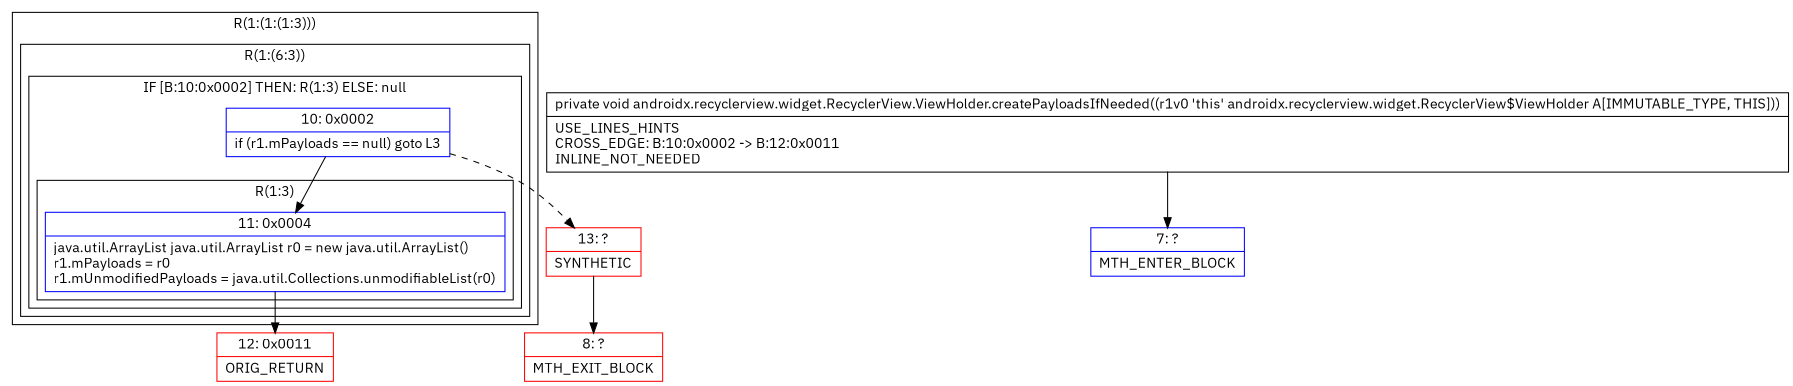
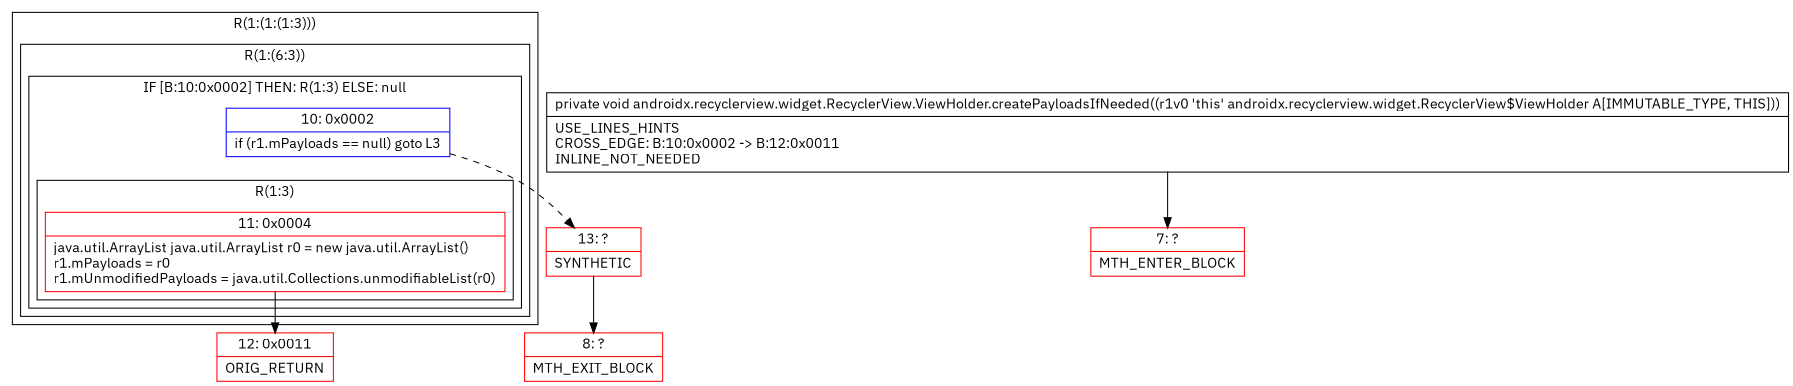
edge "10: 0x0002" -> "11: 0x0004": removed
node "11: 0x0004": color blue -> red
node "7: ?": color blue -> red
